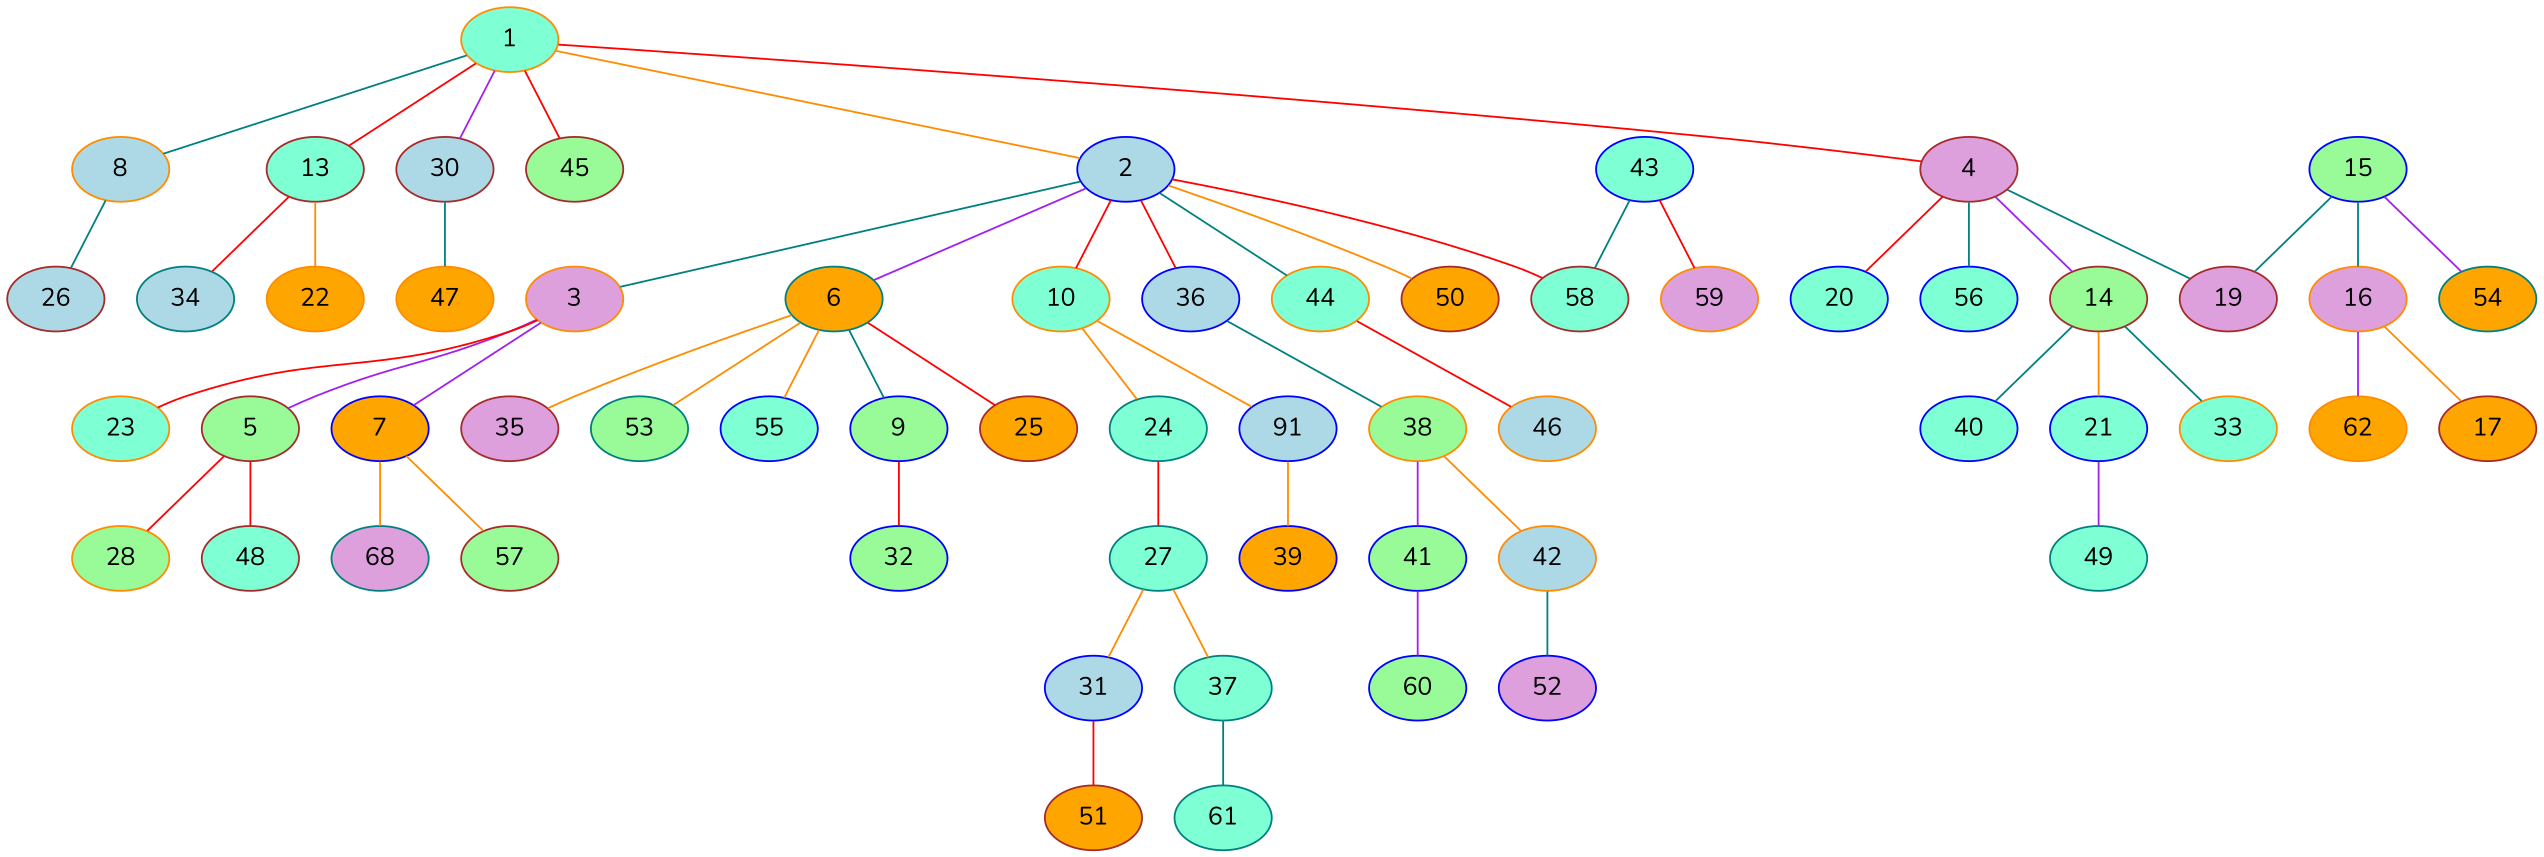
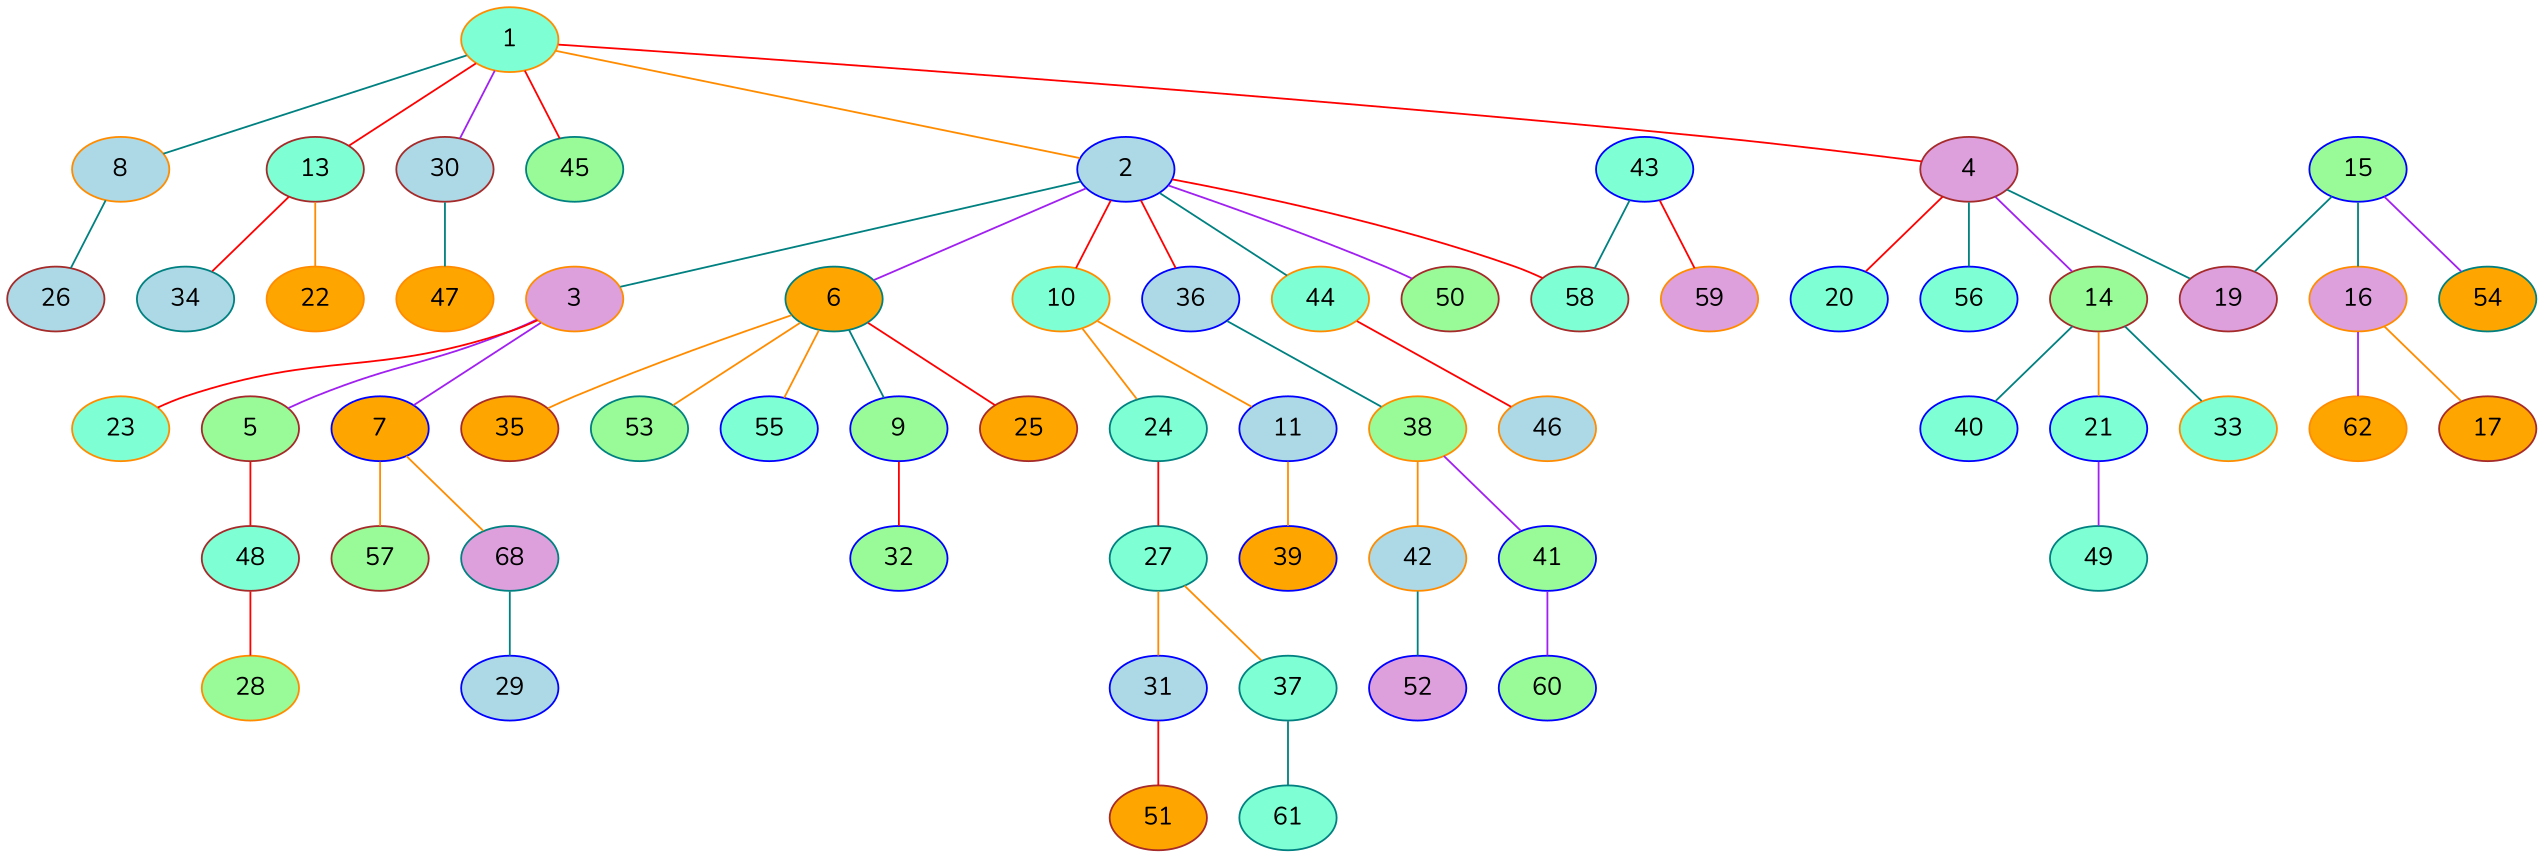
node "45": color brown -> teal
edge "2" -- "50": color darkorange -> purple
node "50": fillcolor orange -> palegreen
node "35": fillcolor plum -> orange
node "91": label "91" -> "11"
edge "5" -- "28": now "48" -- "28"
node "29": added
